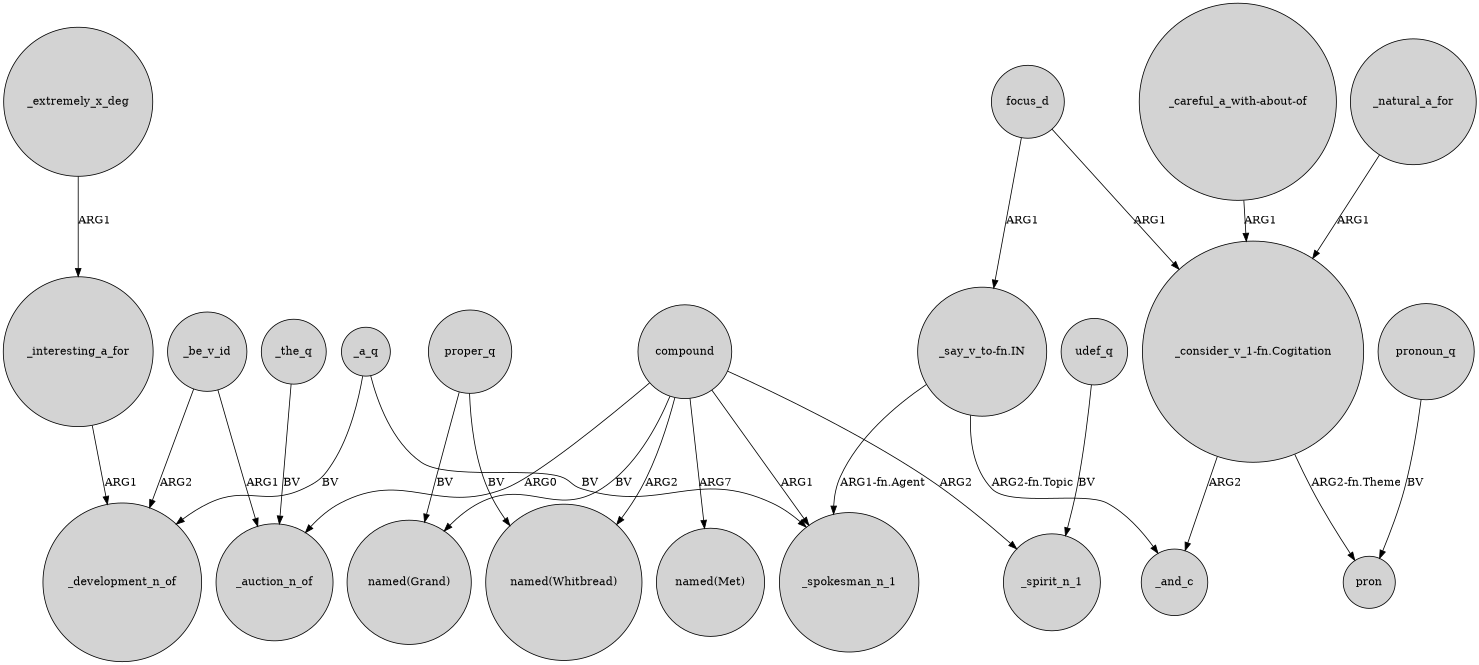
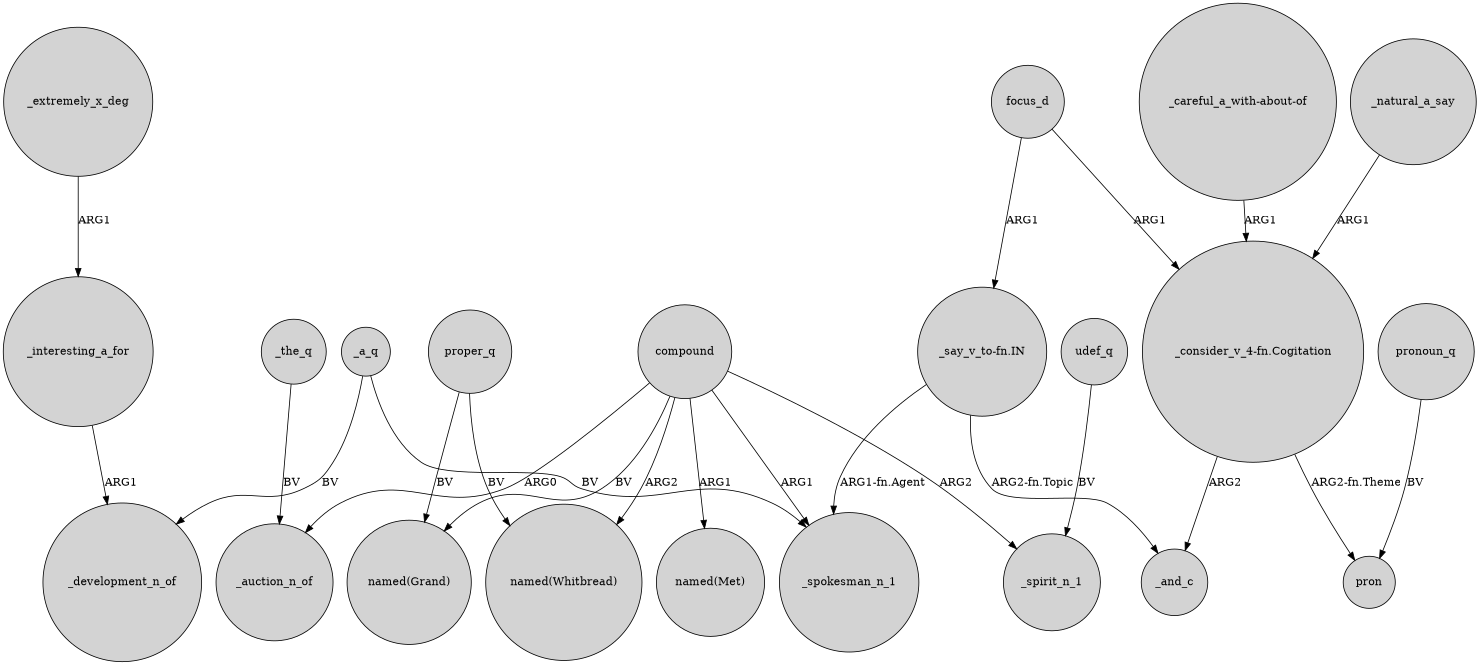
node "_natural_a_for": label "_natural_a_for" -> "_natural_a_say"
node "_be_v_id": removed
node "_consider_v_1-fn.Cogitation": label "_consider_v_1-fn.Cogitation" -> "_consider_v_4-fn.Cogitation"
edge "compound" -> "named(Met)": label "ARG7" -> "ARG1"
